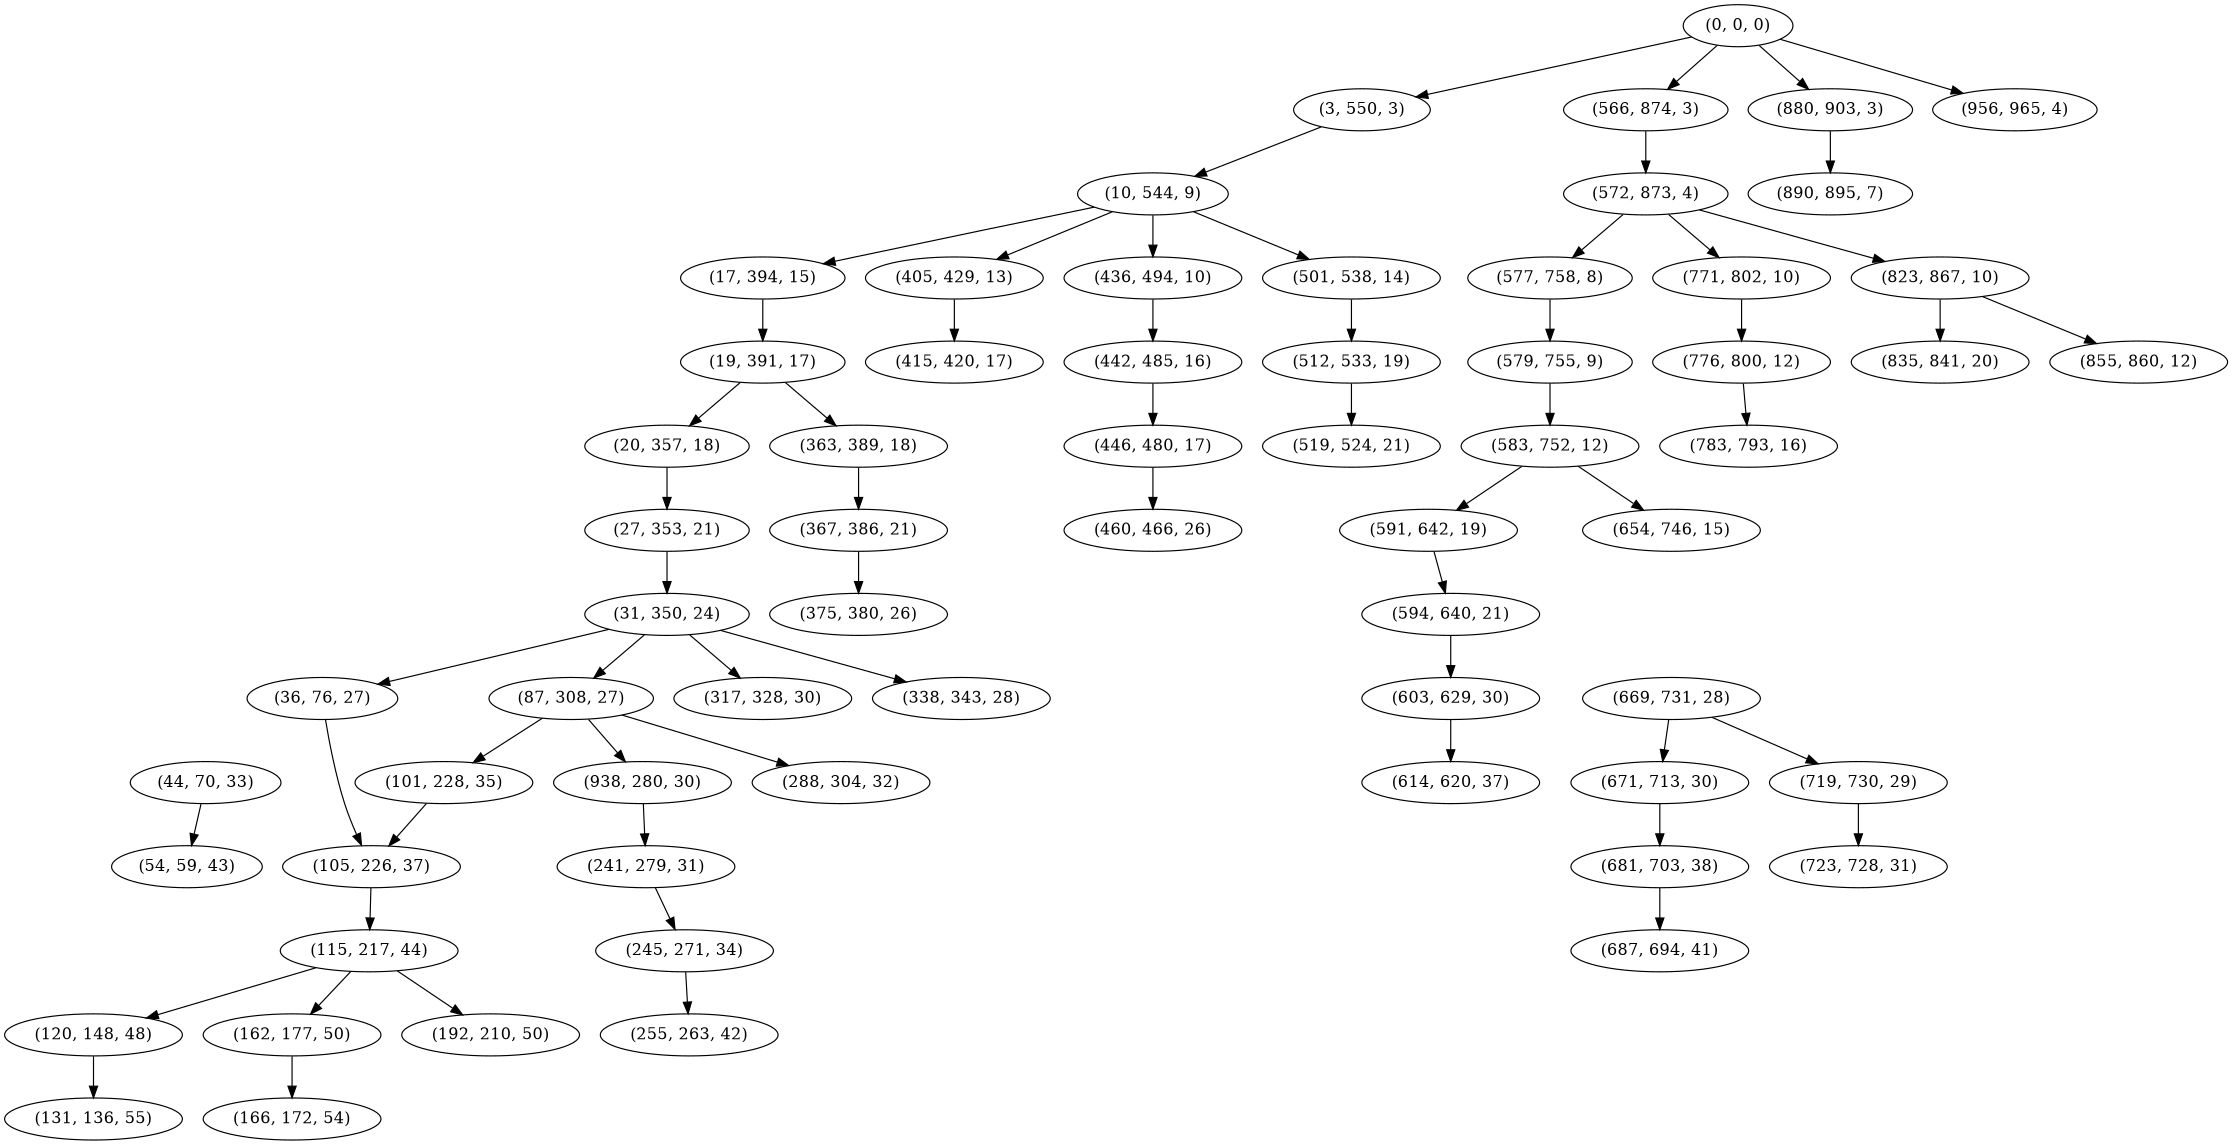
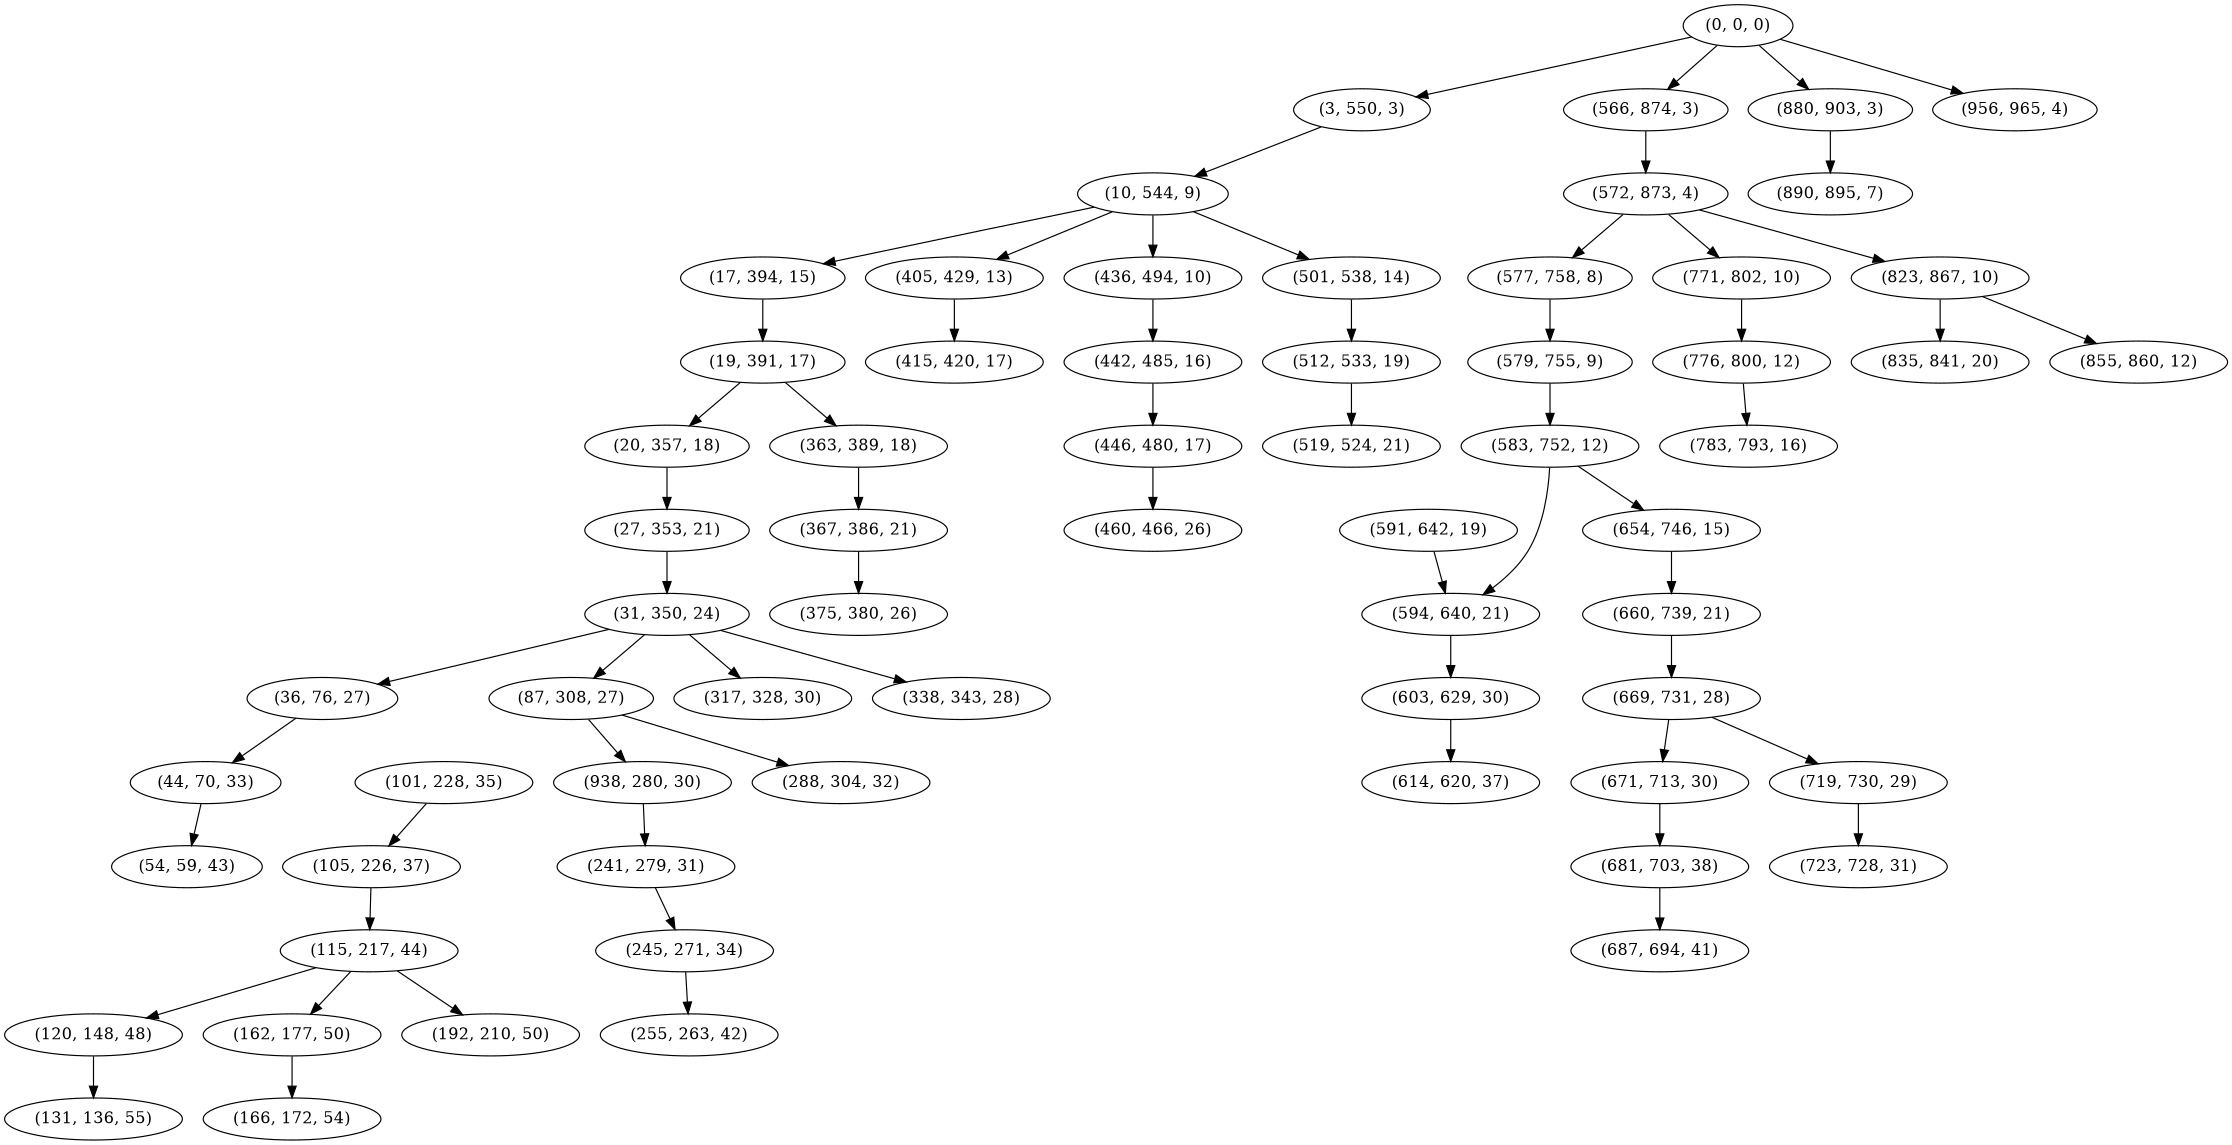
edge "(583, 752, 12)" -> "(591, 642, 19)": now "(583, 752, 12)" -> "(594, 640, 21)"
node "(660, 739, 21)": added
edge "(87, 308, 27)" -> "(101, 228, 35)": removed
edge "(36, 76, 27)" -> "(105, 226, 37)": now "(36, 76, 27)" -> "(44, 70, 33)"
